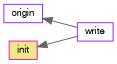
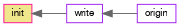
edge "write" -> "origin": reversed
